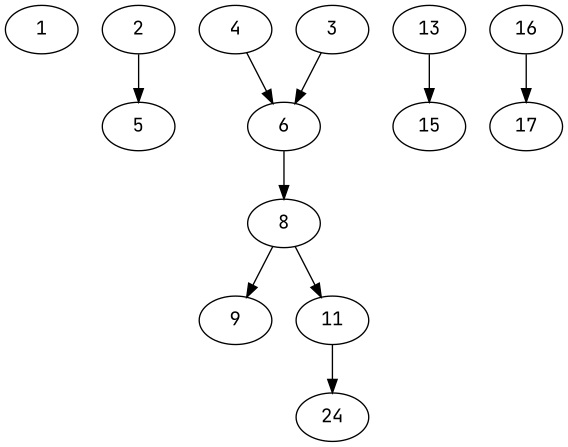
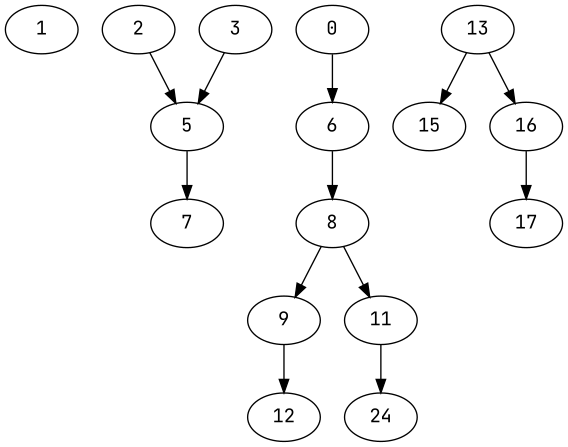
node "4": label "4" -> "0"
edge "3" -> "6": now "3" -> "5"
edge "13" -> "16": added
node "7": added
node "12": added
